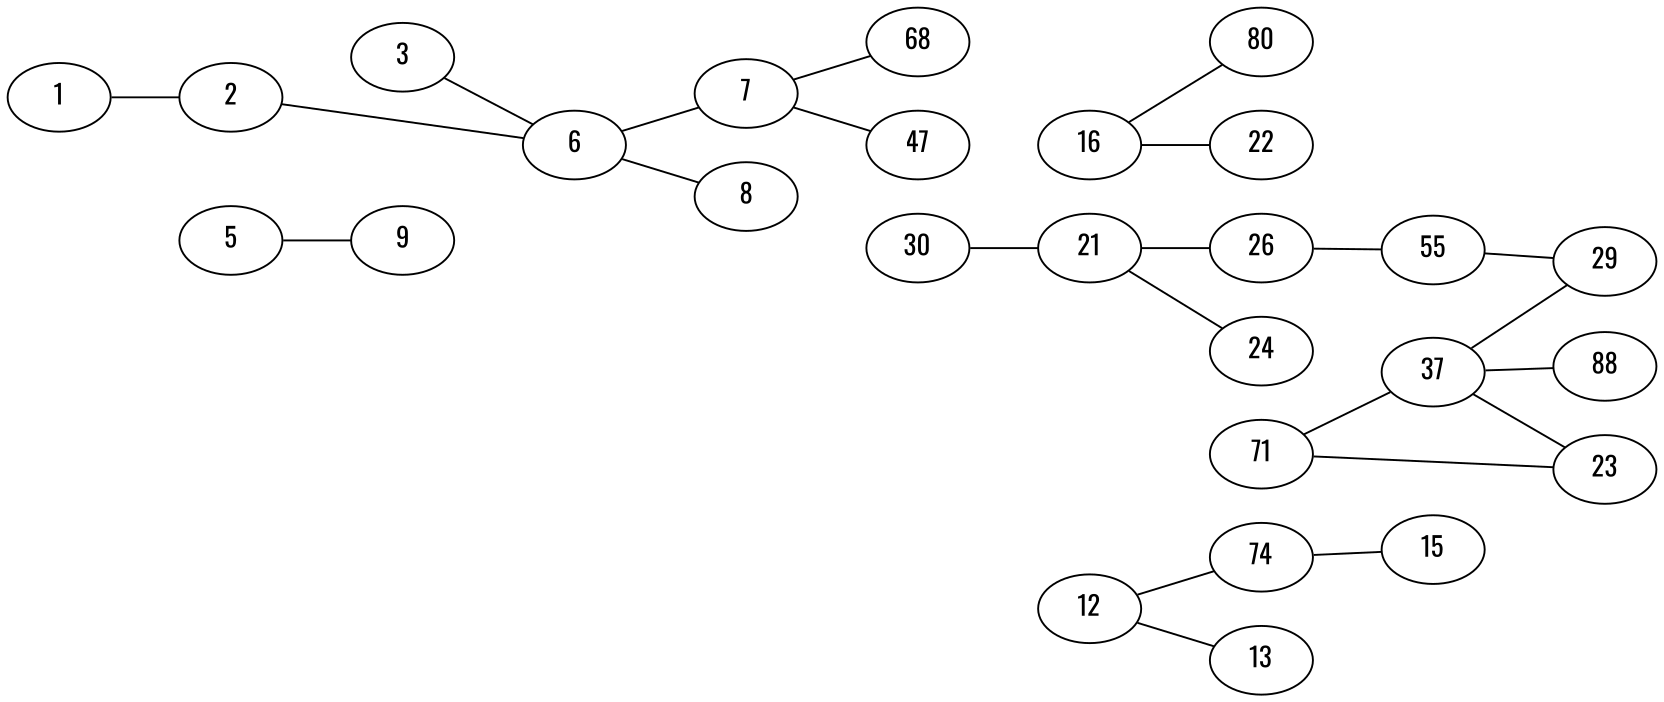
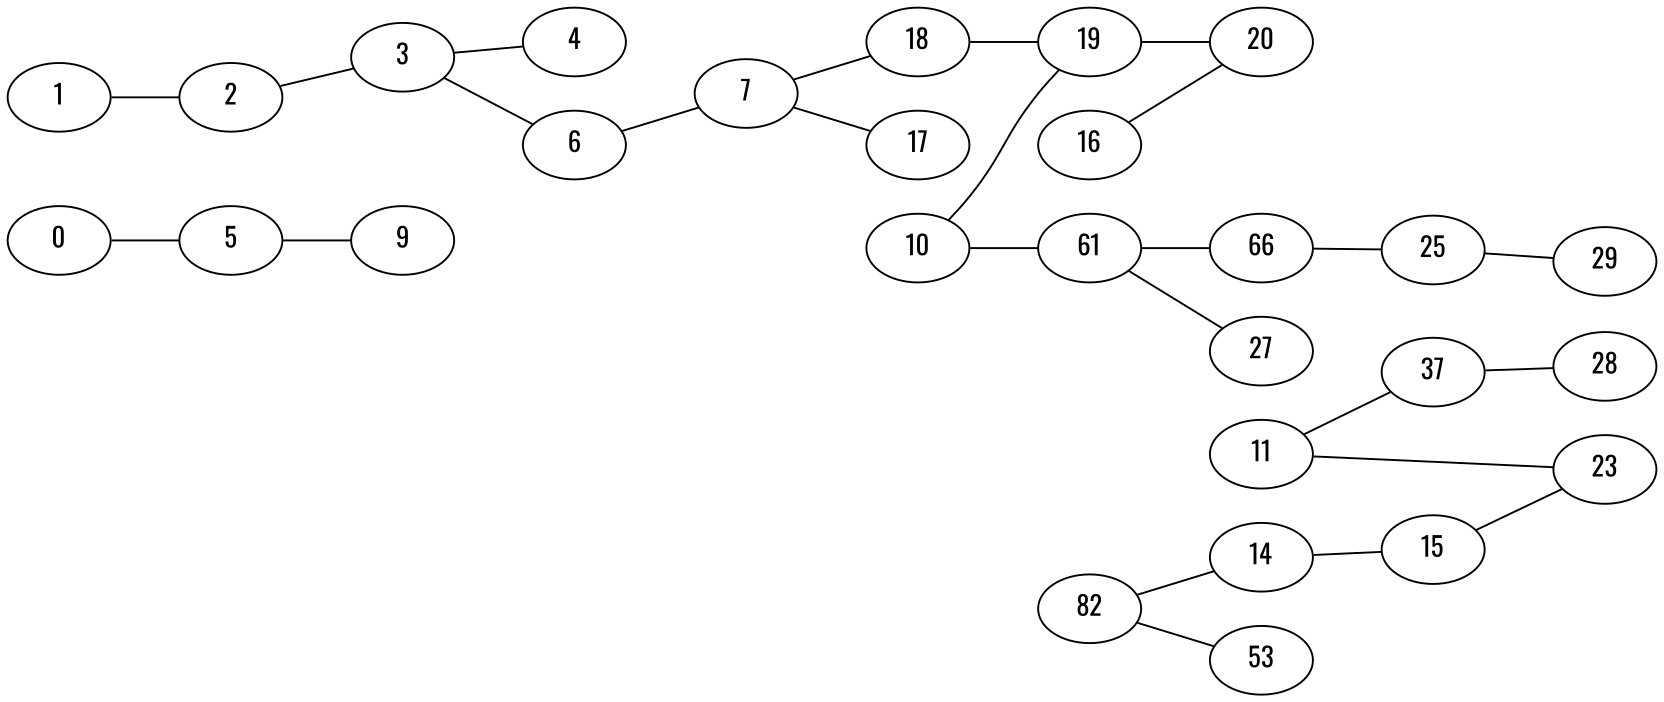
node "4": added
node "68": label "68" -> "18"
node "19": added
node "80": label "80" -> "20"
edge "2" -- "6": now "2" -- "3"
node "47": label "47" -> "17"
node "22": removed
node "8": removed
node "0": added
node "30": label "30" -> "10"
node "21": label "21" -> "61"
node "26": label "26" -> "66"
node "55": label "55" -> "25"
edge "29" -- "37": removed
node "24": label "24" -> "27"
node "88": label "88" -> "28"
edge "37" -- "23": now "15" -- "23"
node "71": label "71" -> "11"
node "74": label "74" -> "14"
node "12": label "12" -> "82"
node "13": label "13" -> "53"
